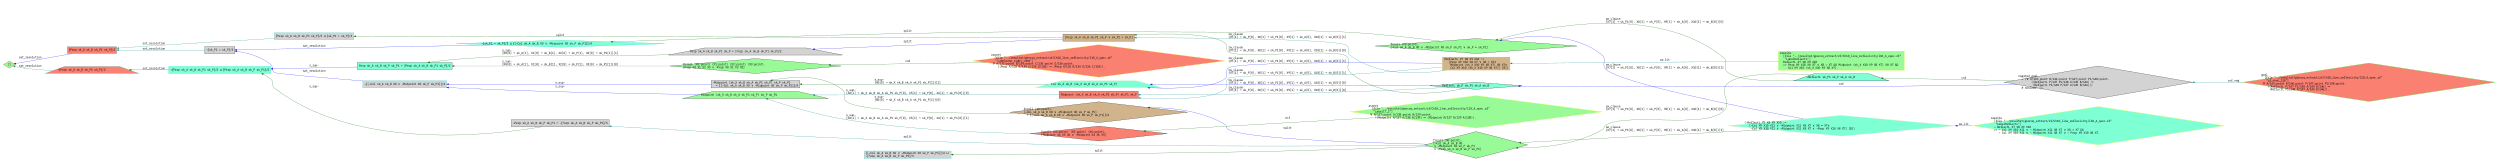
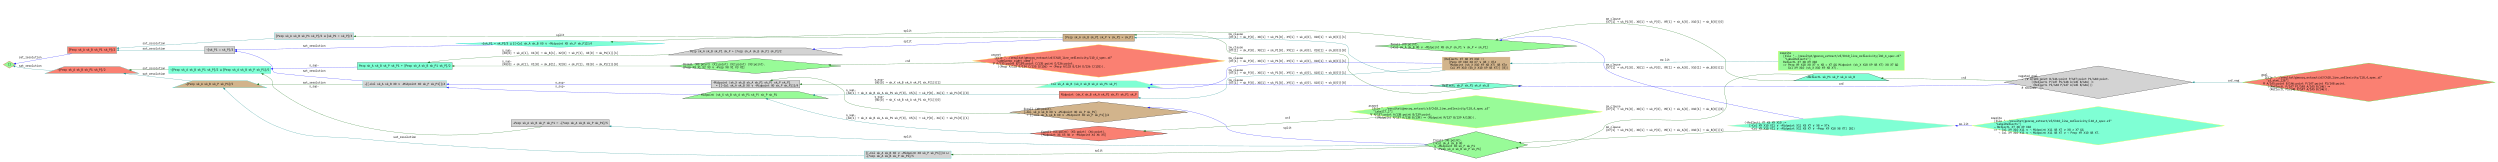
node "¬⟦Perp sk_A sk_B sk_P sk_P1⟧/5": added
edge "ReflectL sk_P sk_P1 sk_A sk_B" -> "Midpoint (sk_X sk_B sk_A sk_P1 sk_P) sk_P1 sk_P": removed, label "rw_clause {X7[1] → sk_P[0], X8[1] → sk_P1[0], X9[1] → sk_A[0], X10[1] → sk_B[0]}[0]"
